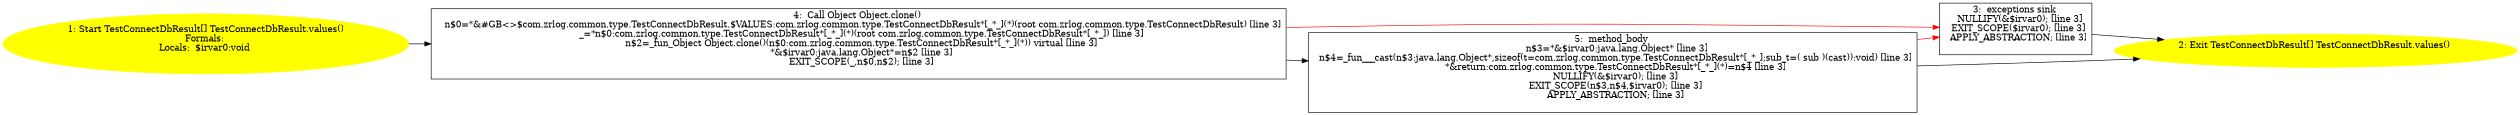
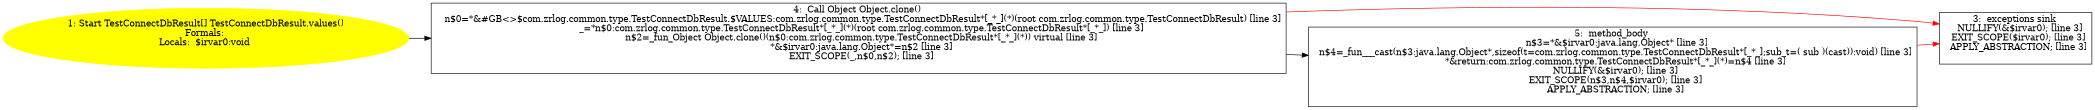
node "2: Exit TestConnectDbResult[] TestConnectDbResult.values()": removed
